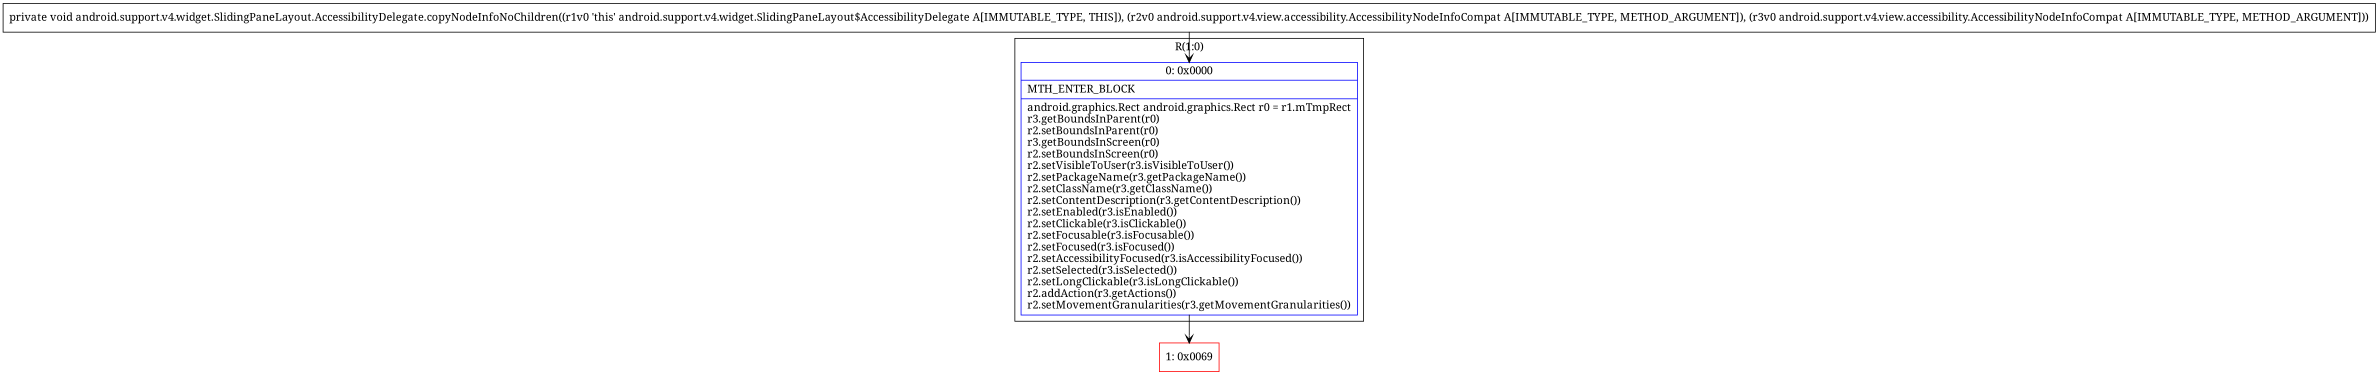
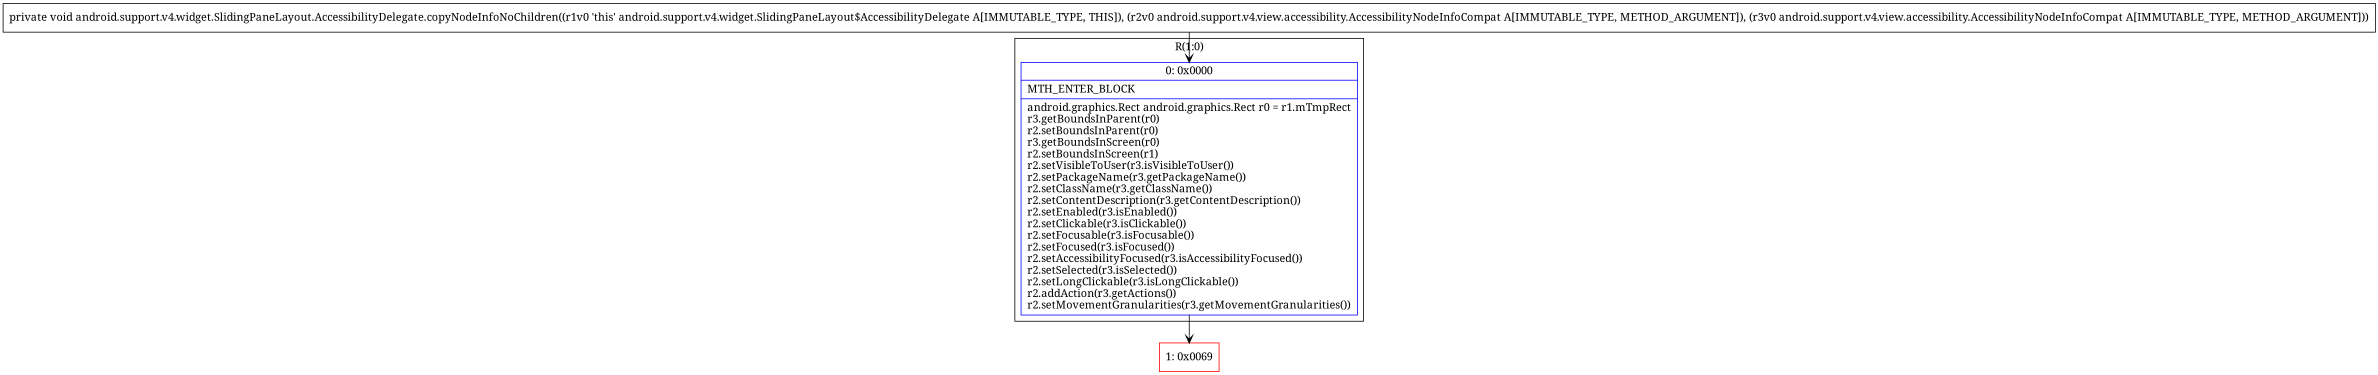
node "0: 0x0000": text "r2.setBoundsInScreen(r0)" -> "r2.setBoundsInScreen(r1)"
